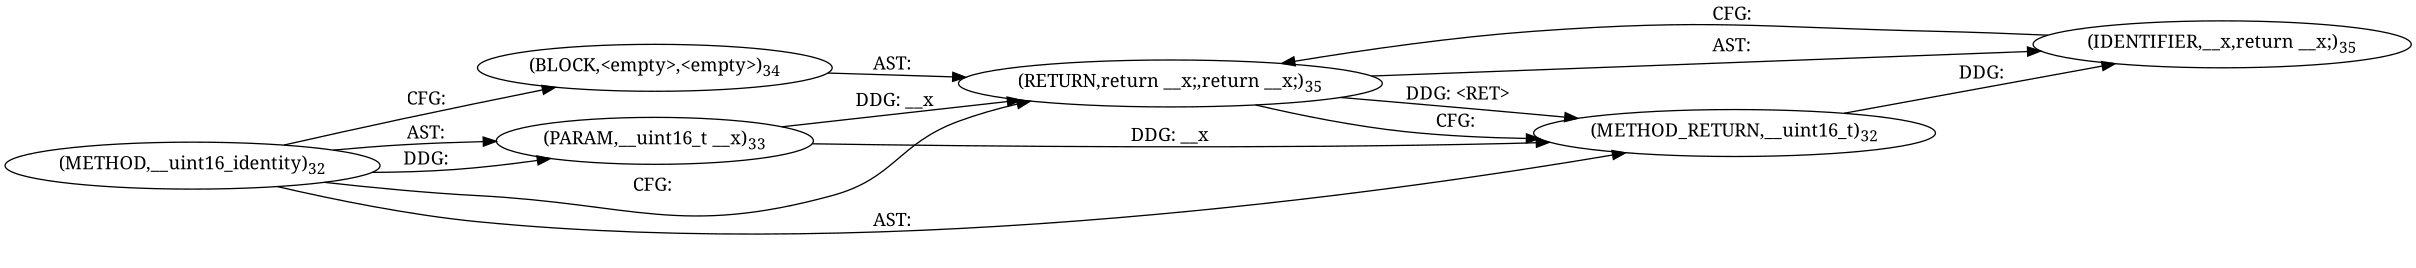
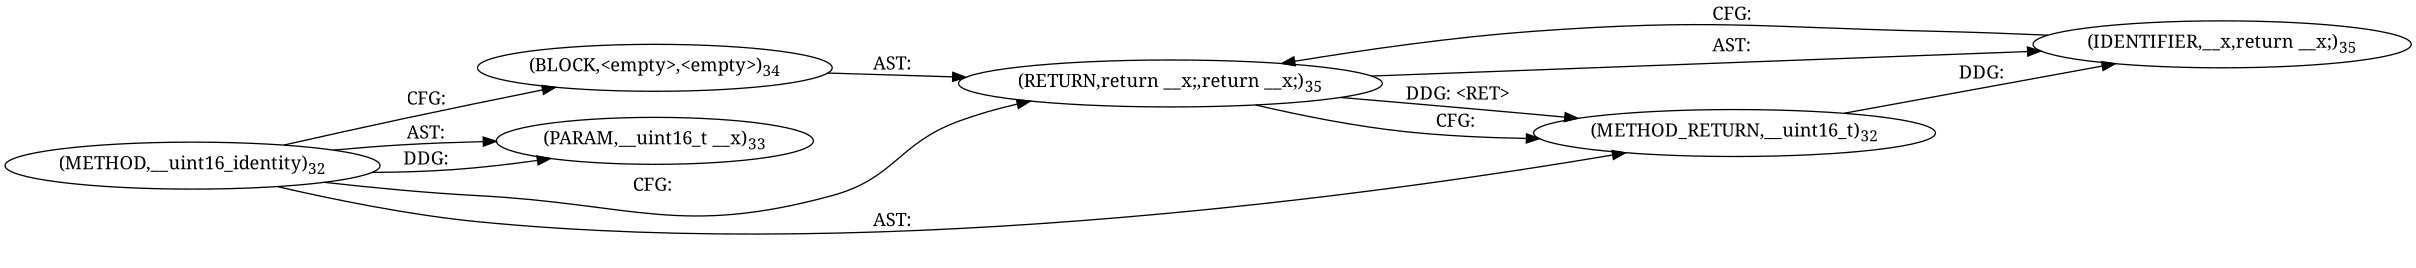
edge "(PARAM,__uint16_t __x)" -> "(RETURN,return __x;,return __x;)": removed, label "DDG: __x"
edge "(PARAM,__uint16_t __x)" -> "(METHOD_RETURN,__uint16_t)": removed, label "DDG: __x"
